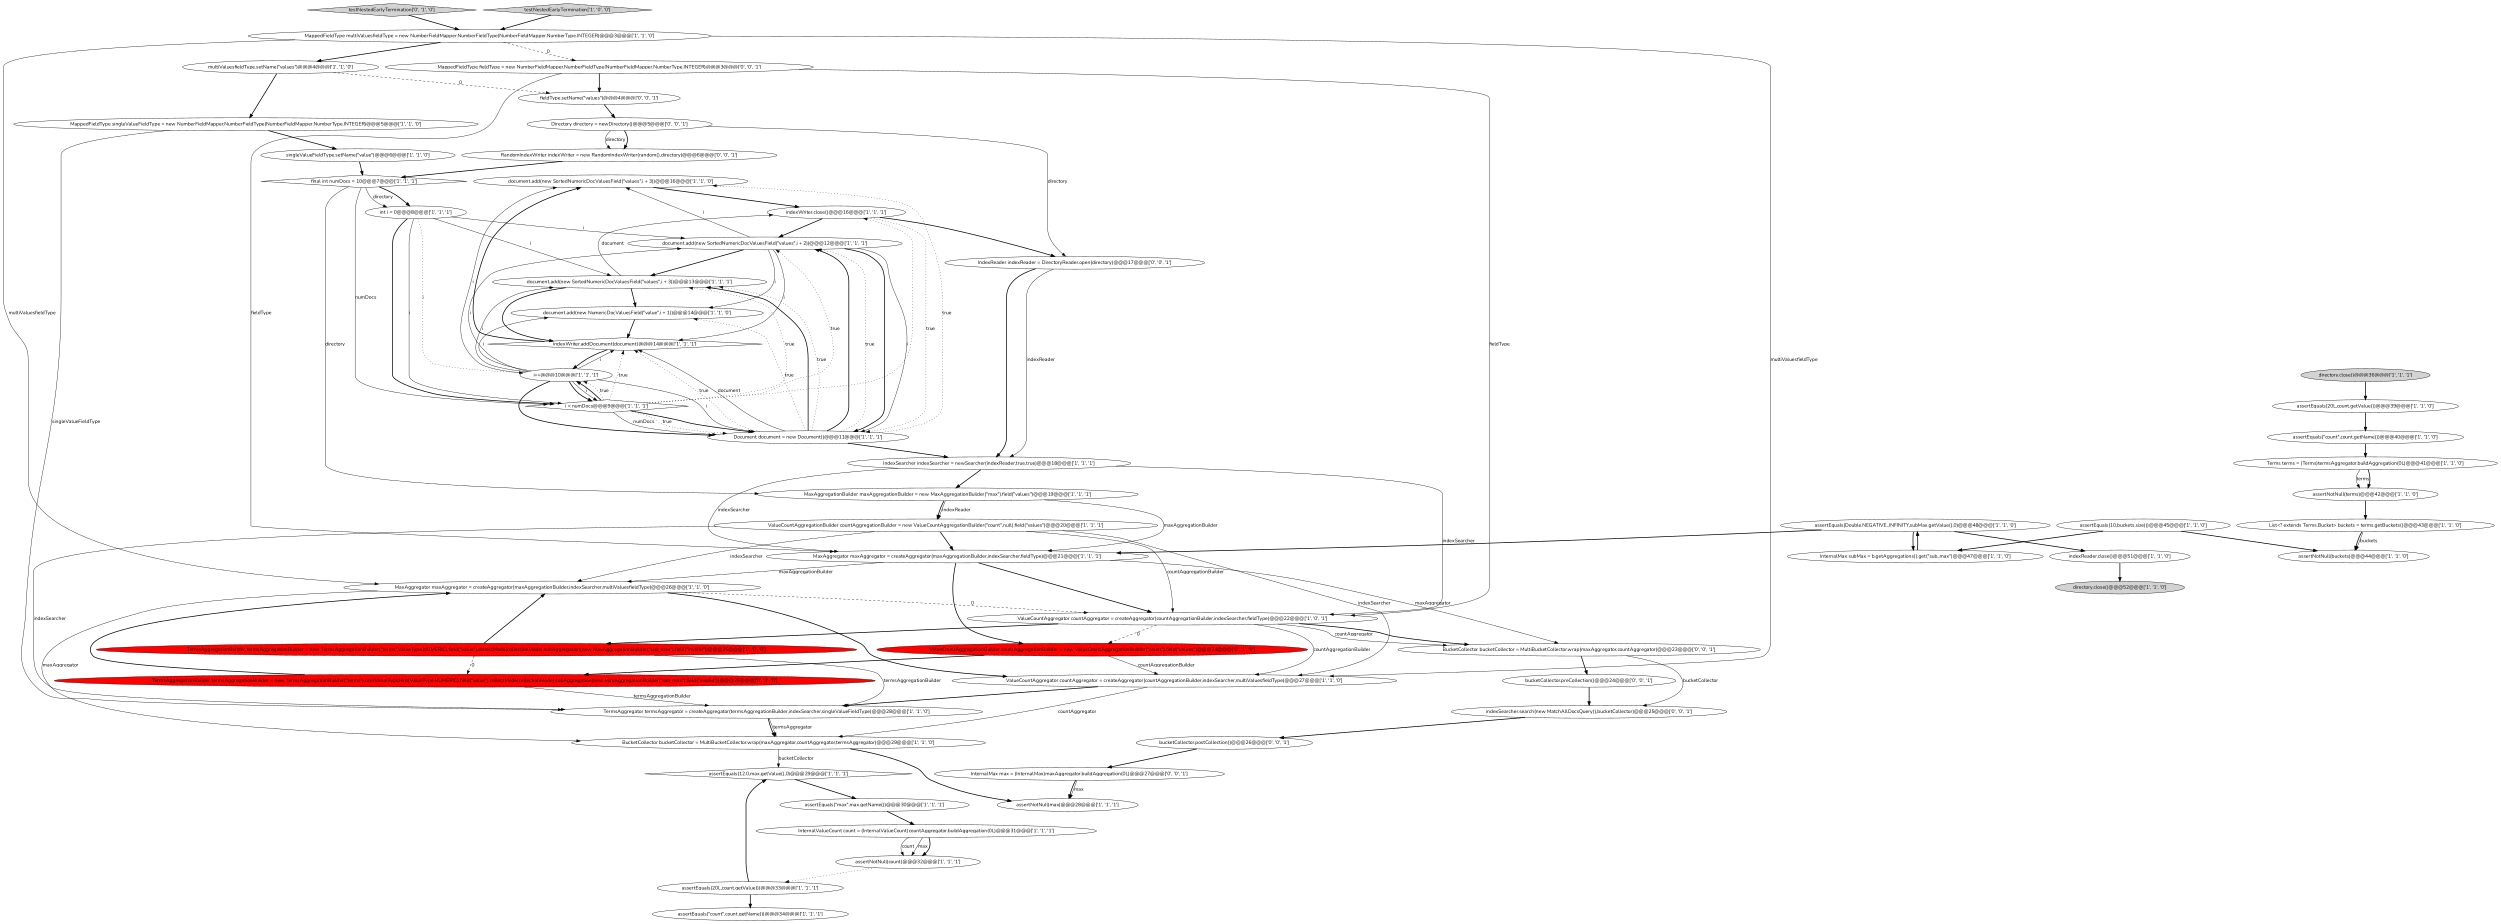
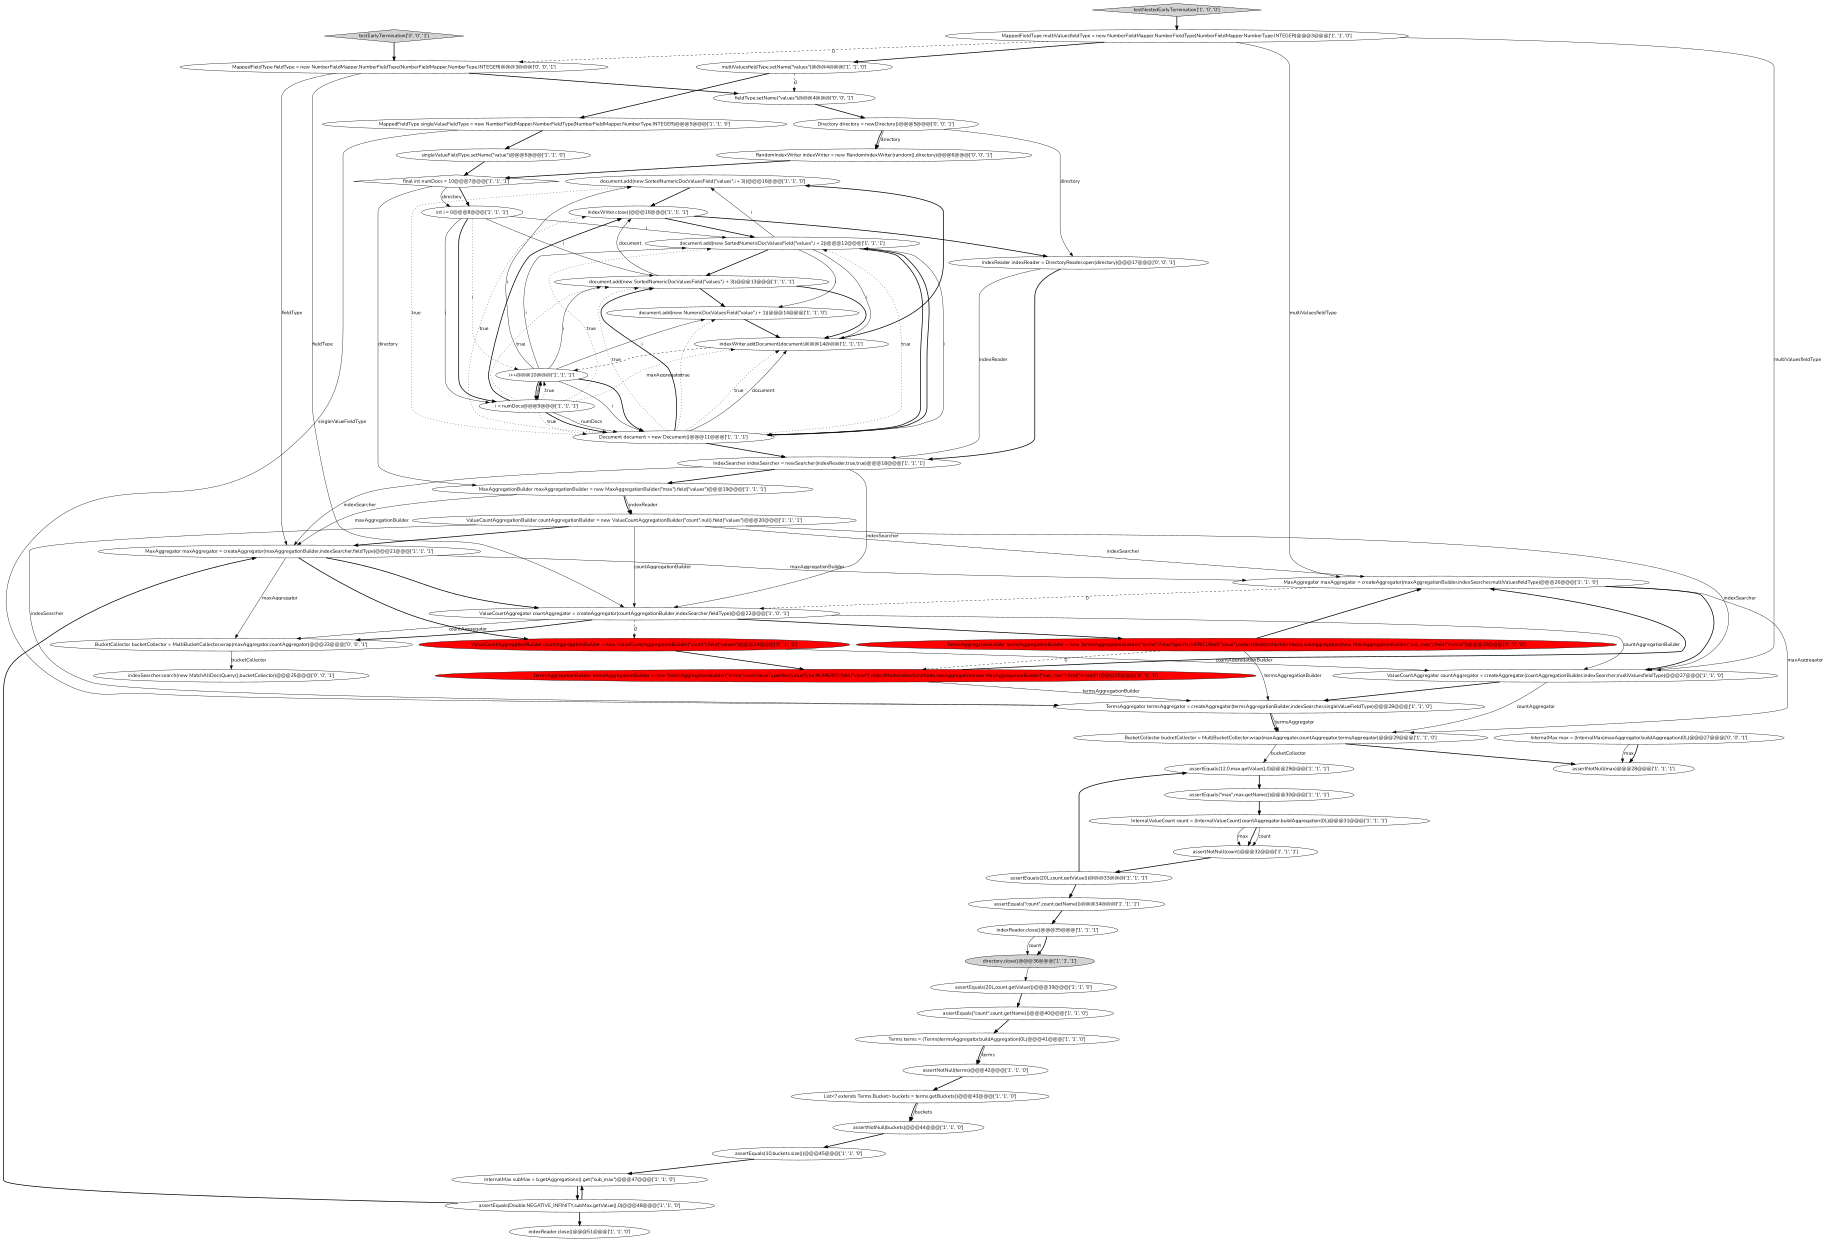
node "testNestedEarlyTermination['0', '1', '0']": removed
node "testEarlyTermination['0', '0', '1']": added
edge "indexWriter.close()@@@16@@@['1', '1', '1']" -> "Document document = new Document()@@@11@@@['1', '1', '1']": reversed
node "indexWriter.addDocument(document)@@@14@@@['1', '1', '1']": shape diamond -> ellipse
edge "indexWriter.addDocument(document)@@@14@@@['1', '1', '1']" -> "i++@@@10@@@['1', '1', '1']": style bold -> dashed
edge "i++@@@10@@@['1', '1', '1']" -> "indexWriter.addDocument(document)@@@14@@@['1', '1', '1']": removed, label "i"
edge "i < numDocs@@@9@@@['1', '1', '1']" -> "indexWriter.addDocument(document)@@@14@@@['1', '1', '1']": label "true" -> "maxAggregator"
edge "final int numDocs = 10@@@7@@@['1', '1', '1']" -> "i < numDocs@@@9@@@['1', '1', '1']": removed, label "numDocs"
edge "i < numDocs@@@9@@@['1', '1', '1']" -> "indexWriter.close()@@@16@@@['1', '1', '1']": style dotted -> bold
edge "directory.close()@@@36@@@['1', '1', '1']" -> "assertEquals(20L,count.getValue())@@@39@@@['1', '1', '0']": style bold -> solid
node "i < numDocs@@@9@@@['1', '1', '1']": shape diamond -> ellipse
edge "assertEquals(10,buckets.size())@@@45@@@['1', '1', '0']" -> "assertNotNull(buckets)@@@44@@@['1', '1', '0']": reversed
node "directory.close()@@@52@@@['1', '1', '0']": removed
node "bucketCollector.preCollection()@@@24@@@['0', '0', '1']": removed
node "bucketCollector.postCollection()@@@26@@@['0', '0', '1']": removed
node "assertEquals(12.0,max.getValue(),0)@@@29@@@['1', '1', '1']": shape diamond -> ellipse
edge "assertNotNull(count)@@@32@@@['1', '1', '1']" -> "assertEquals(20L,count.getValue())@@@33@@@['1', '1', '1']": style dotted -> bold
node "indexReader.close()@@@35@@@['1', '1', '1']": added
